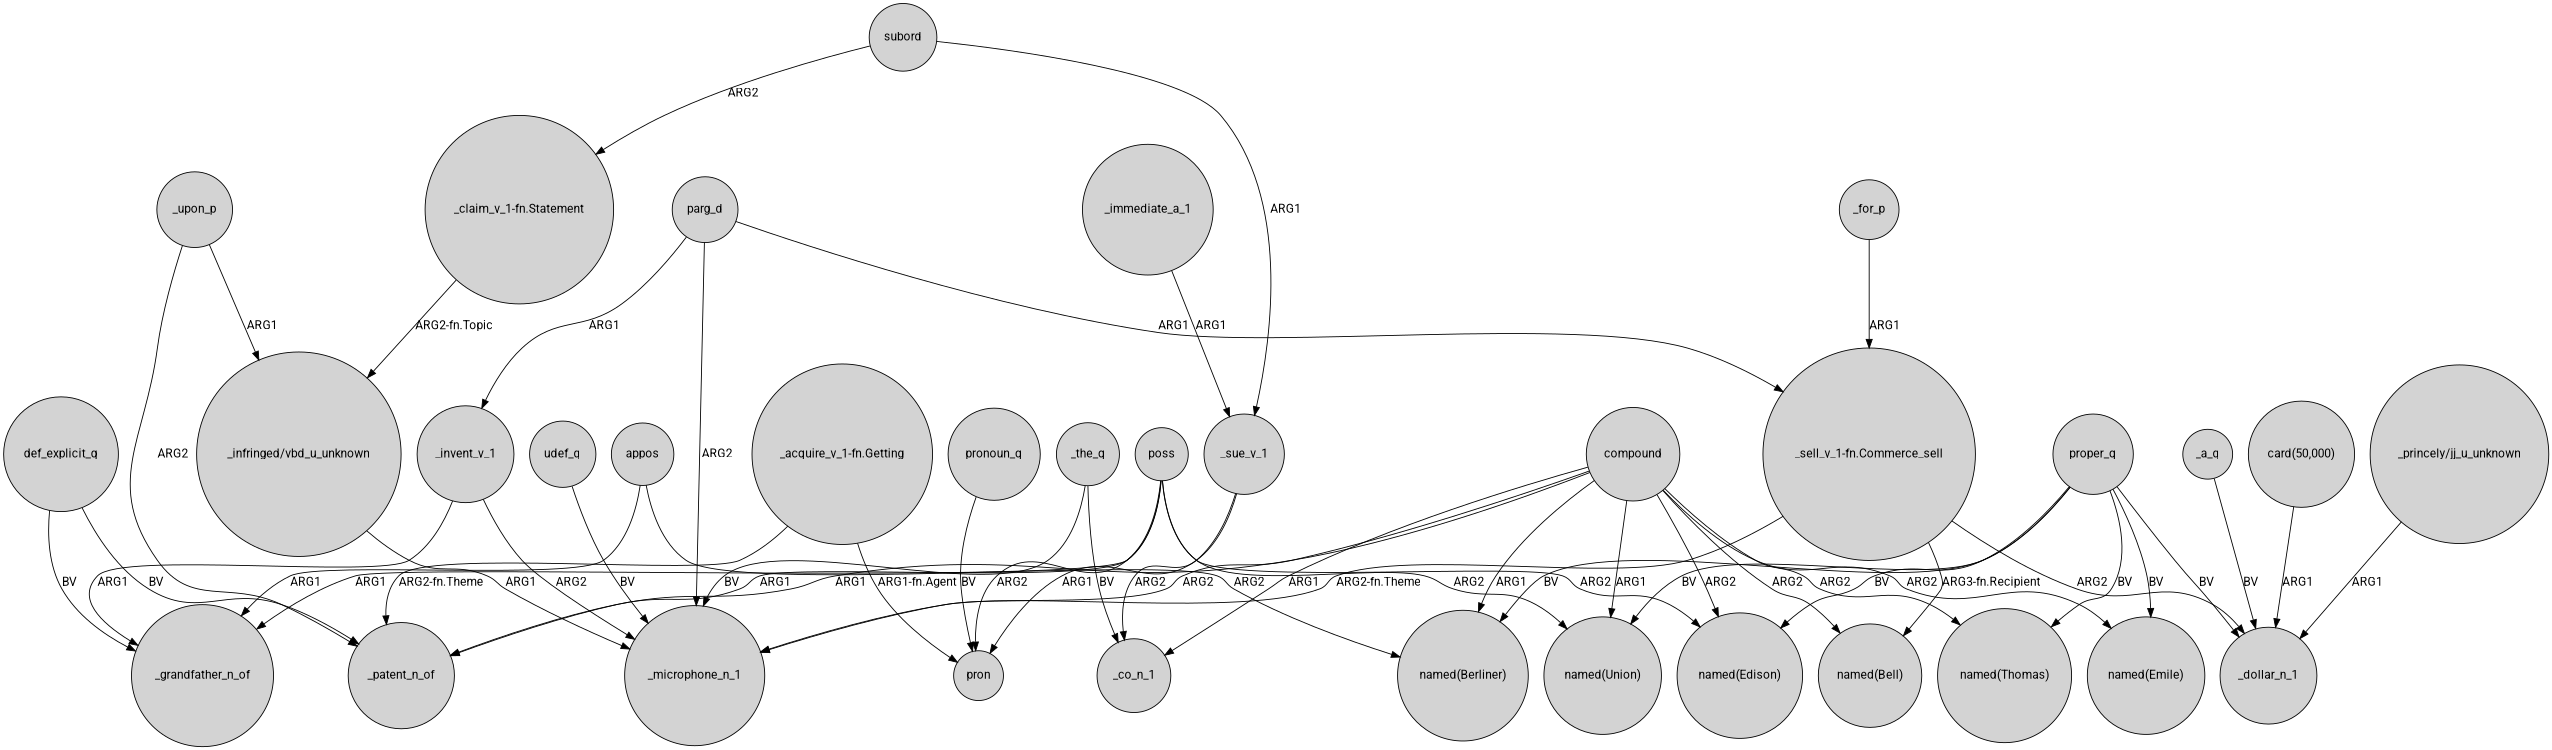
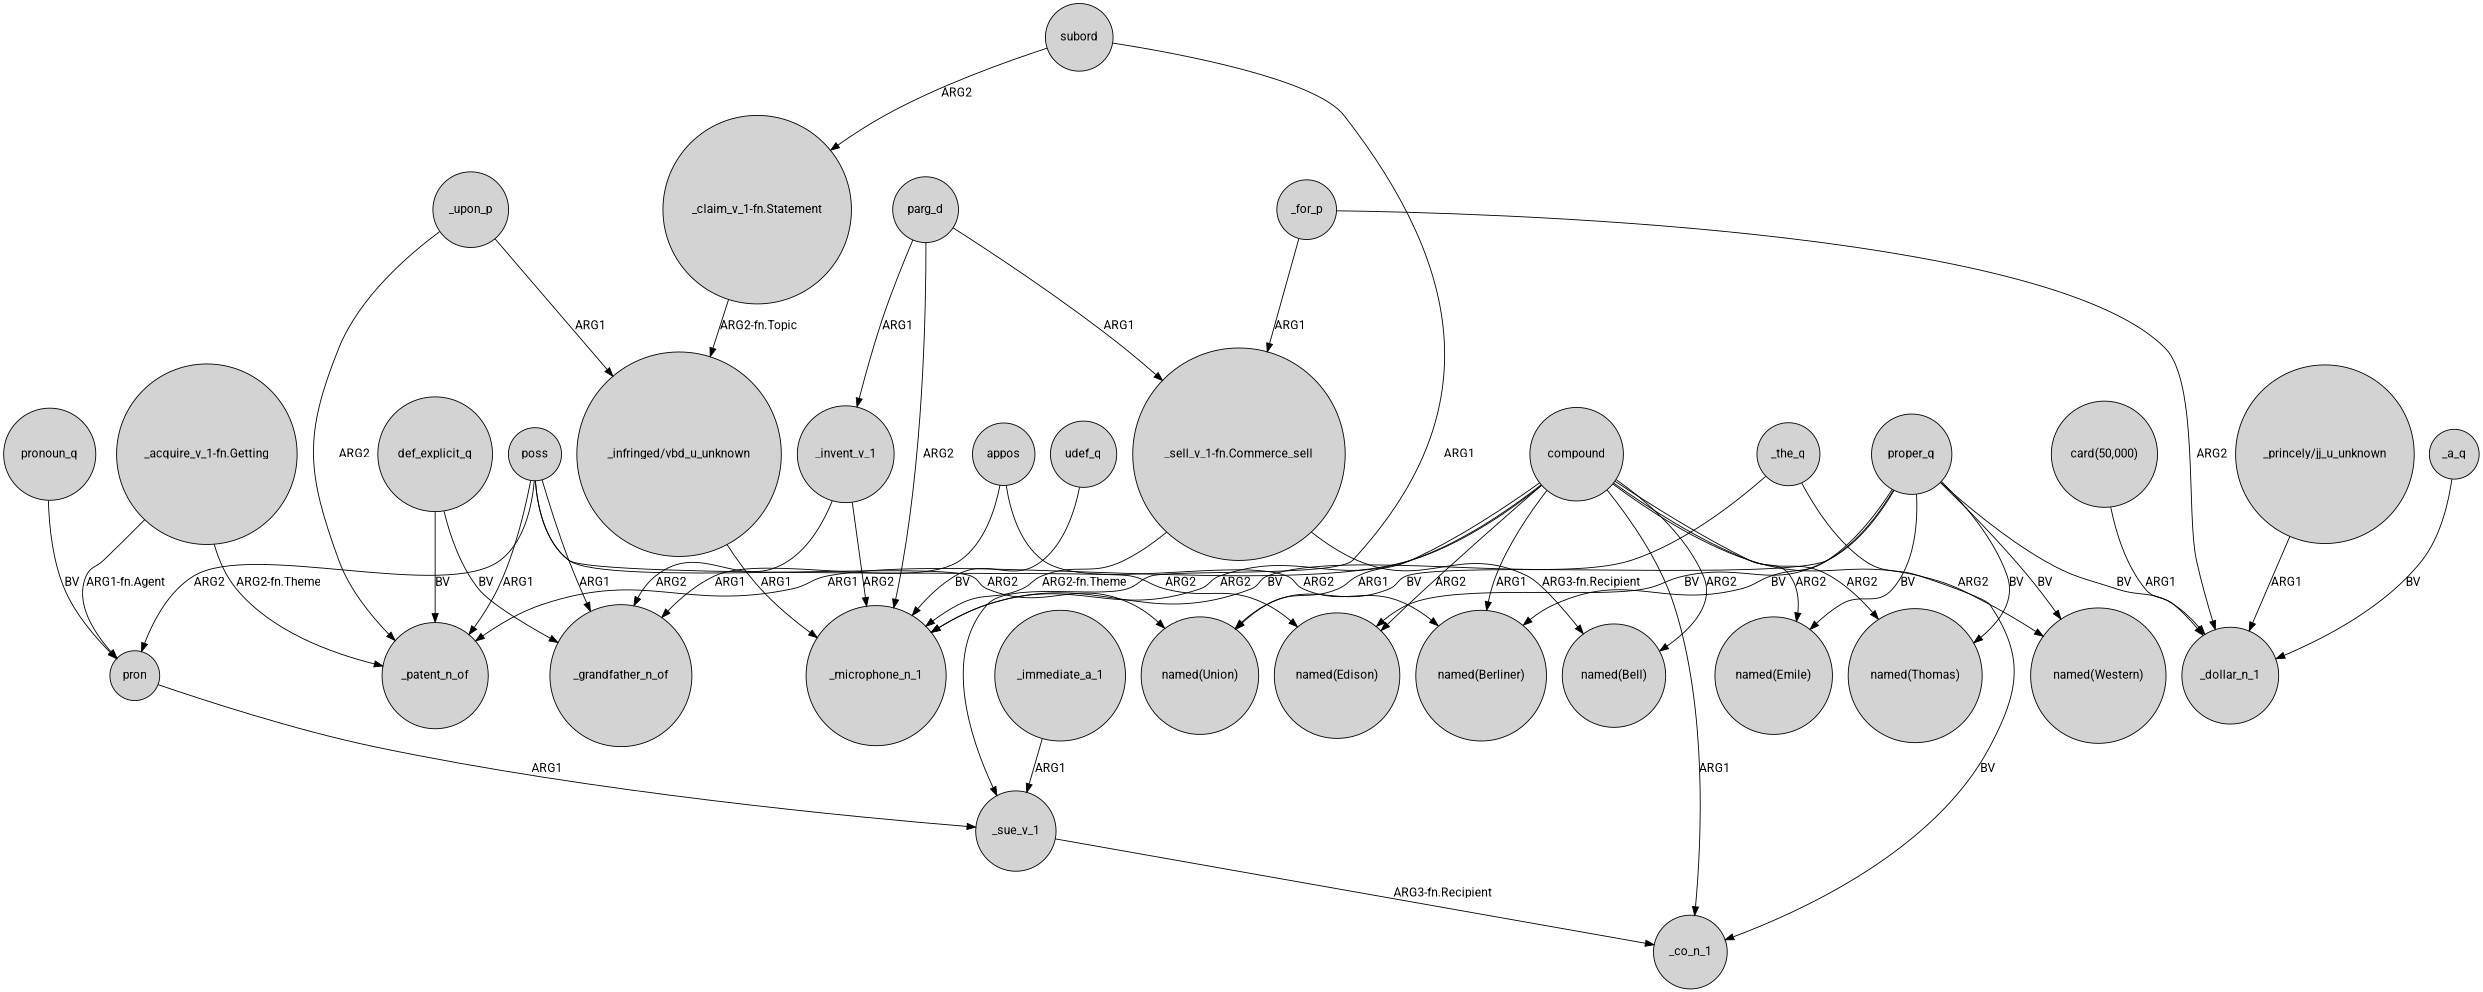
edge "_sue_v_1" -> "pron": reversed
edge "_invent_v_1" -> "_grandfather_n_of": label "ARG1" -> "ARG2"
edge "_sue_v_1" -> "_co_n_1": label "ARG2" -> "ARG3-fn.Recipient"
edge "_sell_v_1-fn.Commerce_sell" -> "_dollar_n_1": now "_for_p" -> "_dollar_n_1"
node "named(Western)": added
